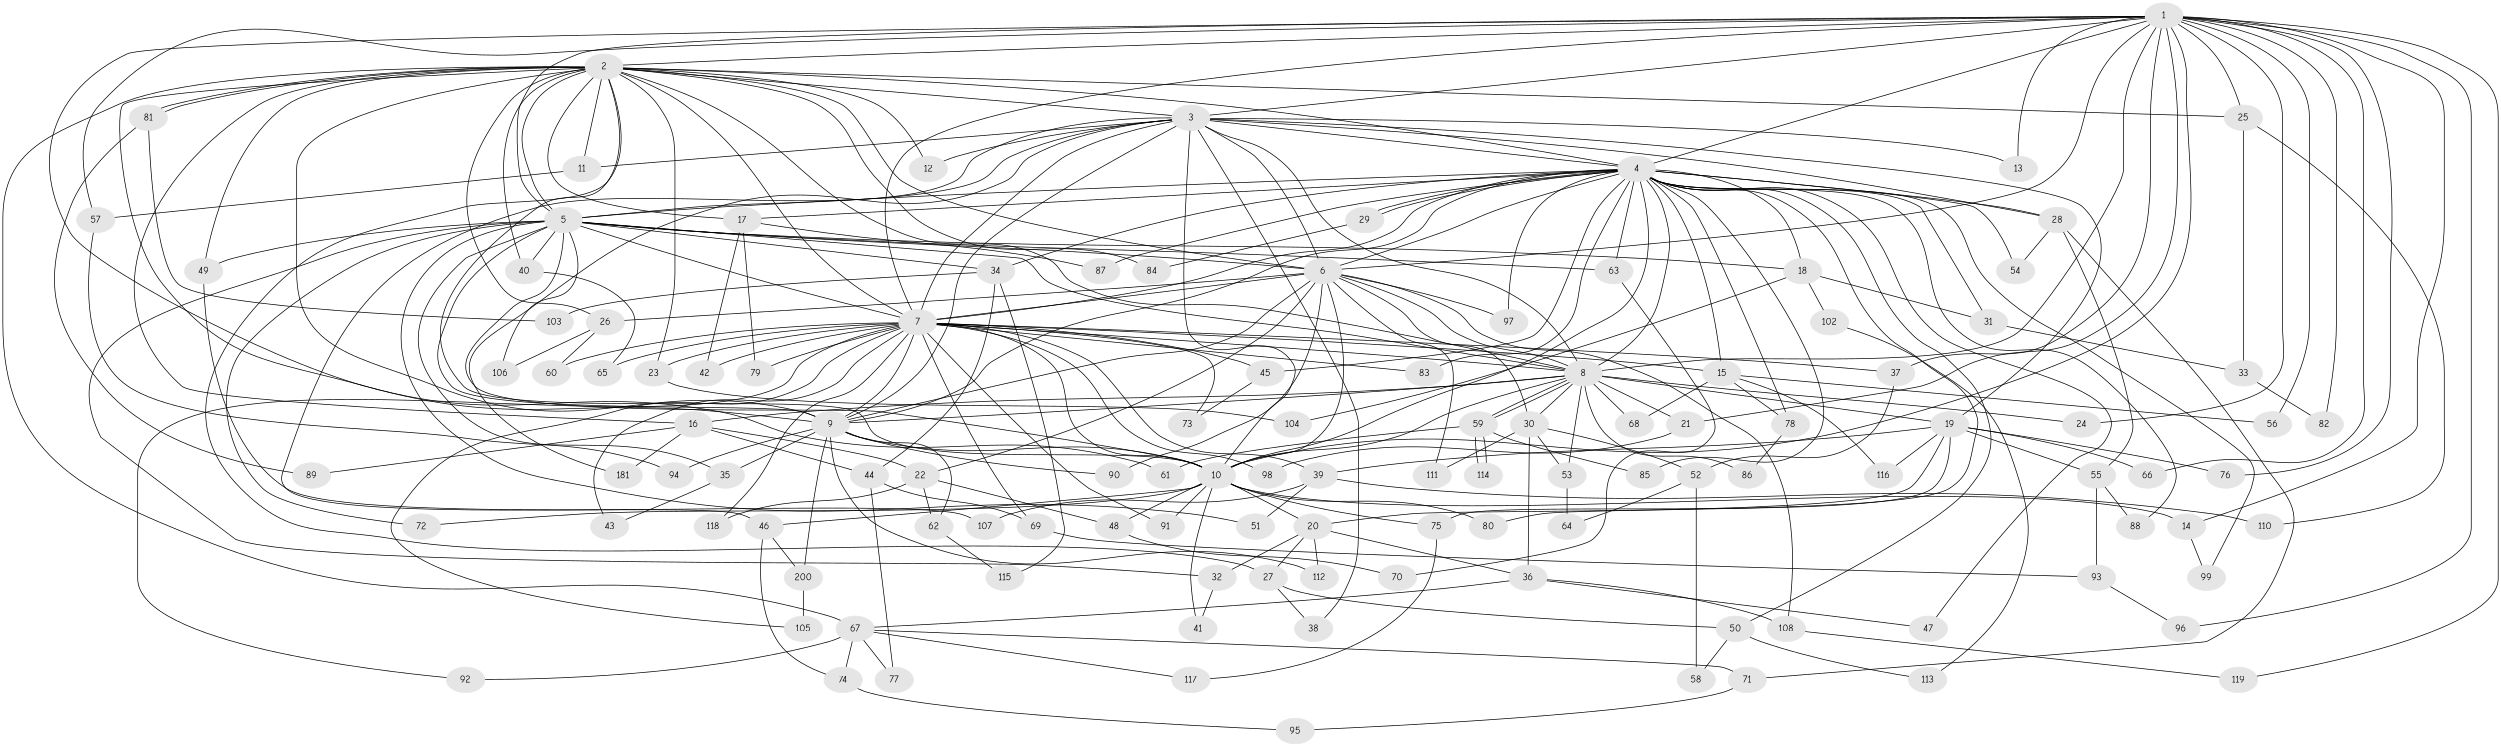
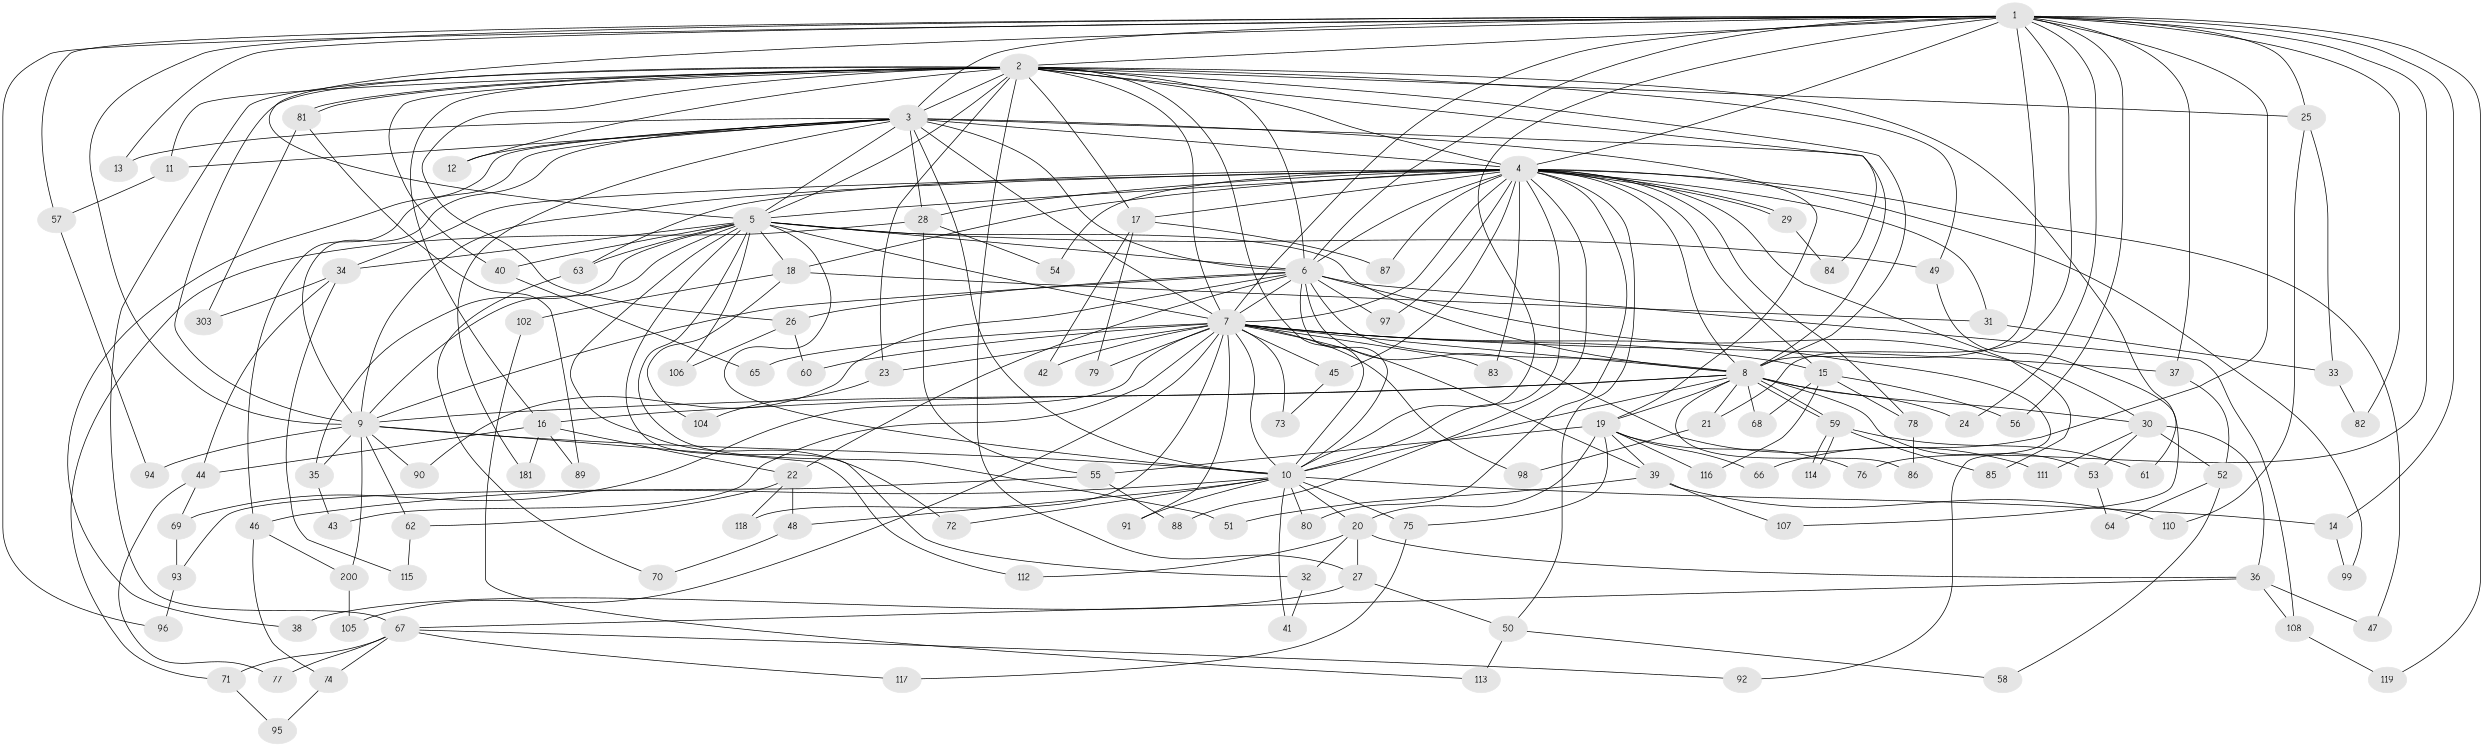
node "103": label "103" -> "303"
edge "7" -- "9": removed
